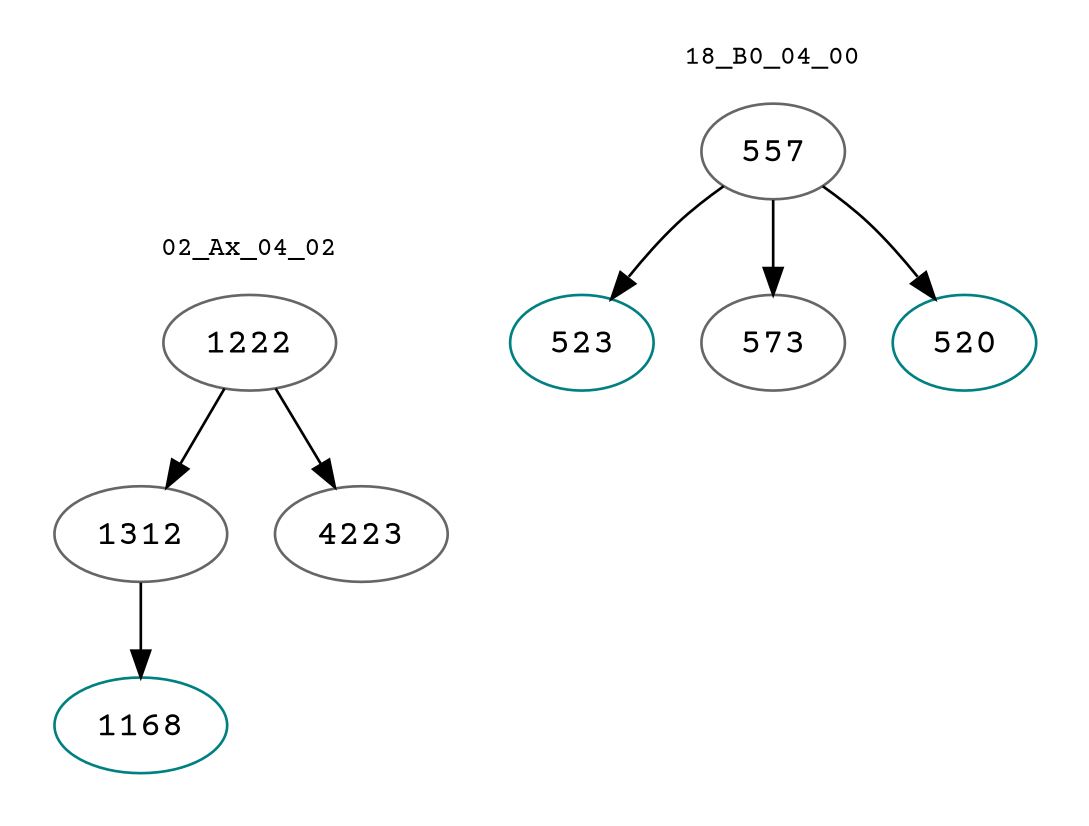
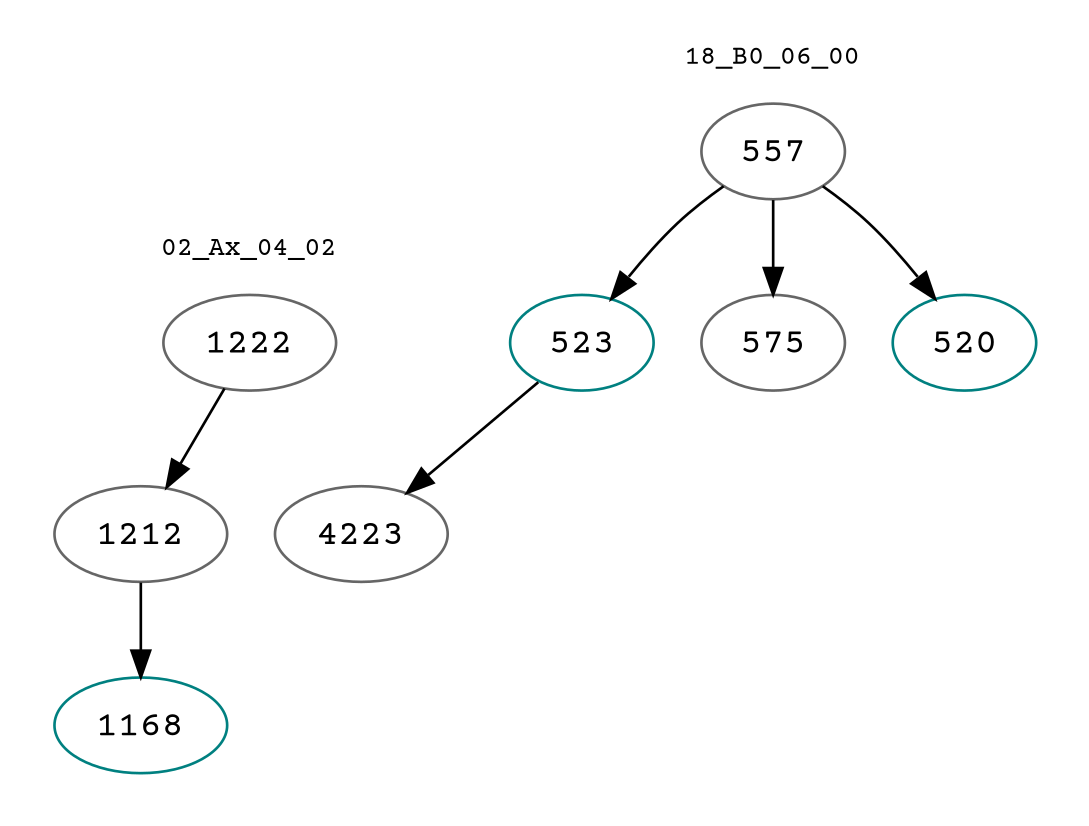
cluster "18_B0_04_00": label "18_B0_04_00" -> "18_B0_06_00"
node "573": label "573" -> "575"
edge "1222" -> "4223": now "523" -> "4223"
node "1312": label "1312" -> "1212"
